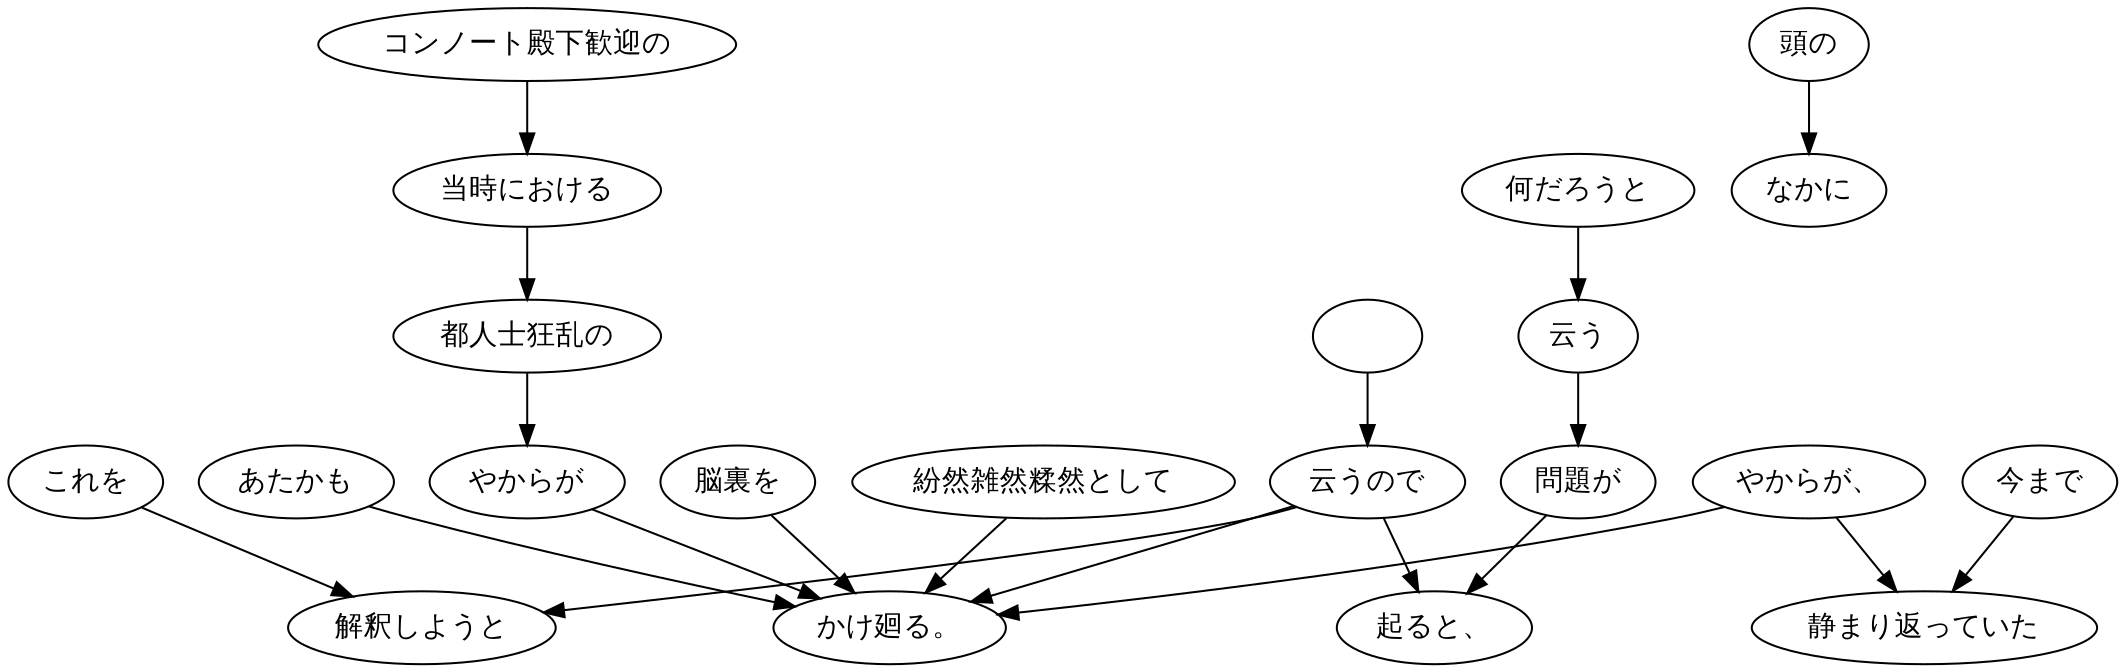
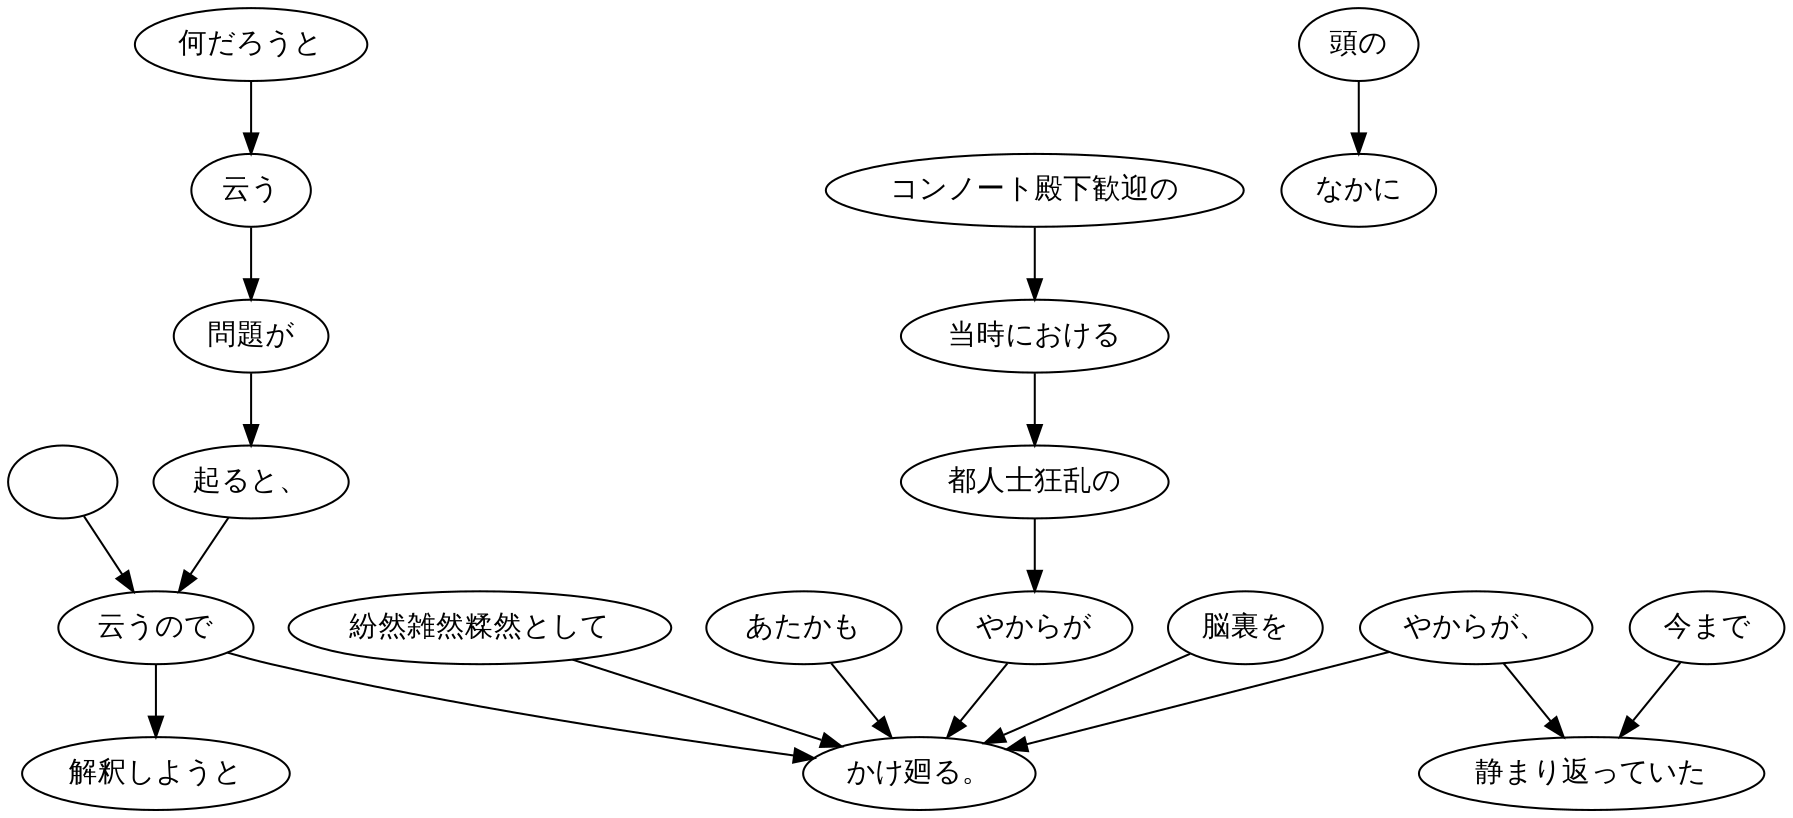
node "これを": removed
edge "云うので" -> "起ると、": reversed
